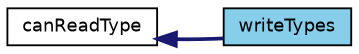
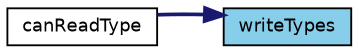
edge "writeTypes" -> "canReadType": reversed
